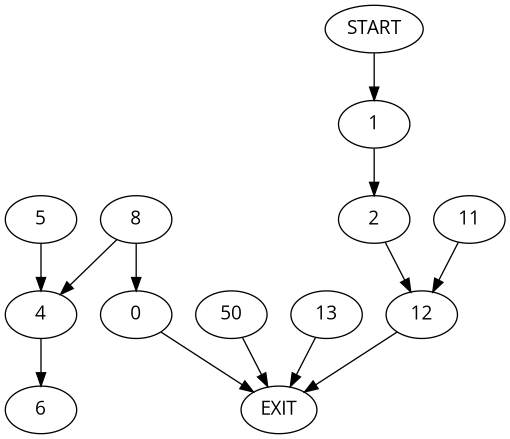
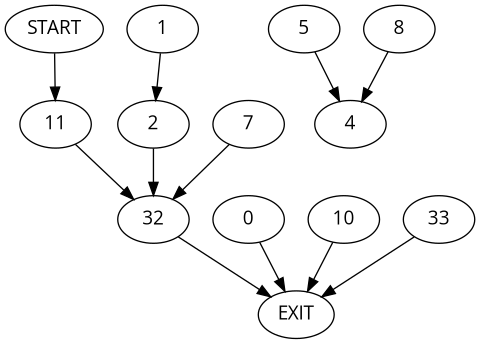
edge "START" -> "1": now "START" -> "11"
node "7": added
edge "8" -> "0": removed
node "50": label "50" -> "10"
node "13": label "13" -> "33"
node "12": label "12" -> "32"
node "6": removed
